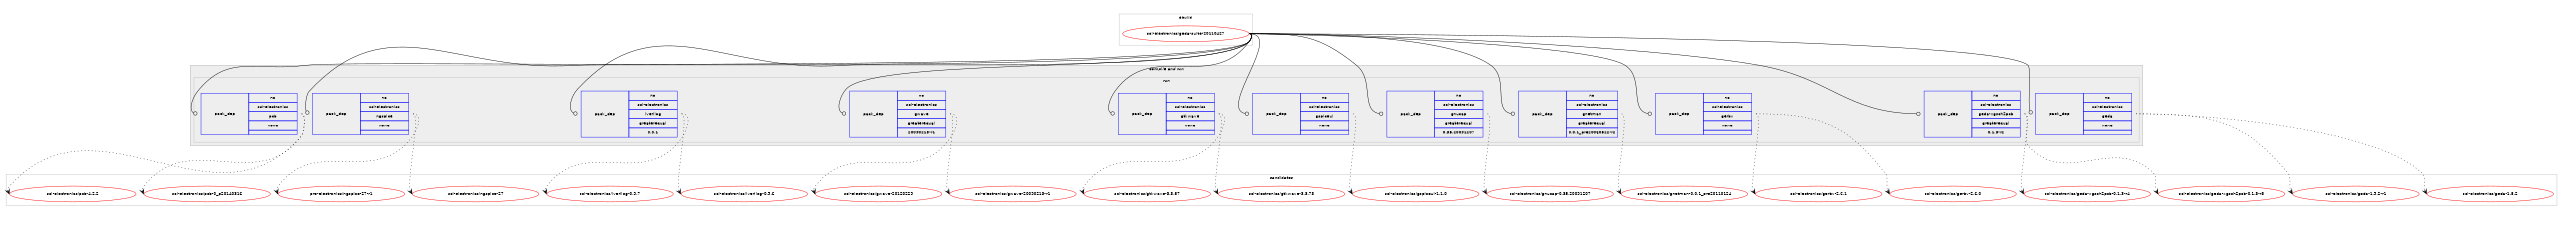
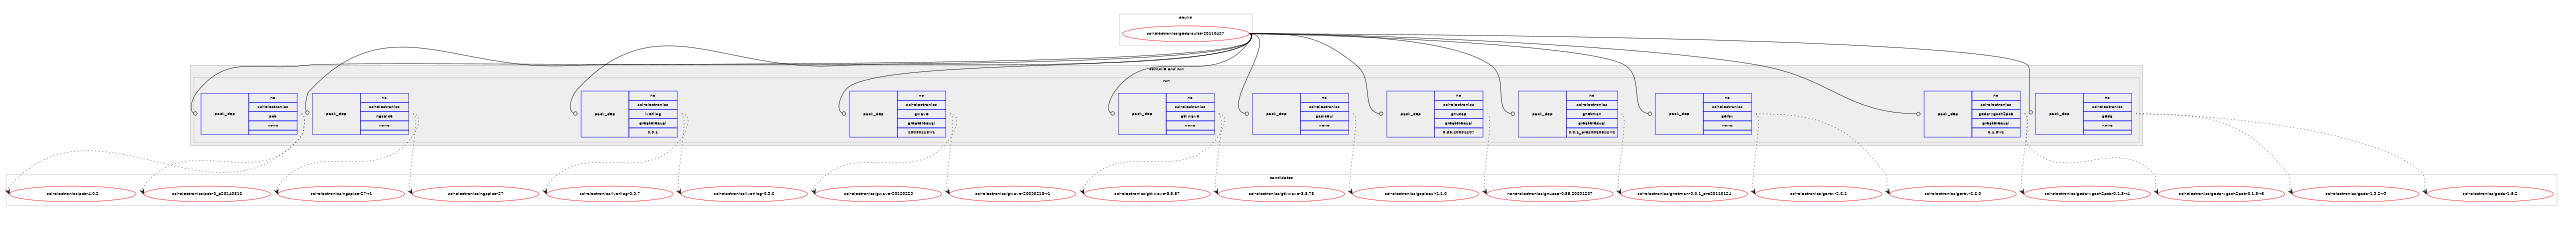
node "sci-electronics/pcb-4.2.2": label "sci-electronics/pcb-4.2.2" -> "sci-electronics/pcb-4.0.2"
node "pre-electronics/ngspice-27-r1": label "pre-electronics/ngspice-27-r1" -> "sci-electronics/ngspice-27-r1"
node "sci-electronics/gnucap-0.35.20091207": label "sci-electronics/gnucap-0.35.20091207" -> "none-electronics/gnucap-0.35.20091207"
node "sci-electronics/geda-1.9.2-r1": label "sci-electronics/geda-1.9.2-r1" -> "sci-electronics/geda-1.9.2-r9"
